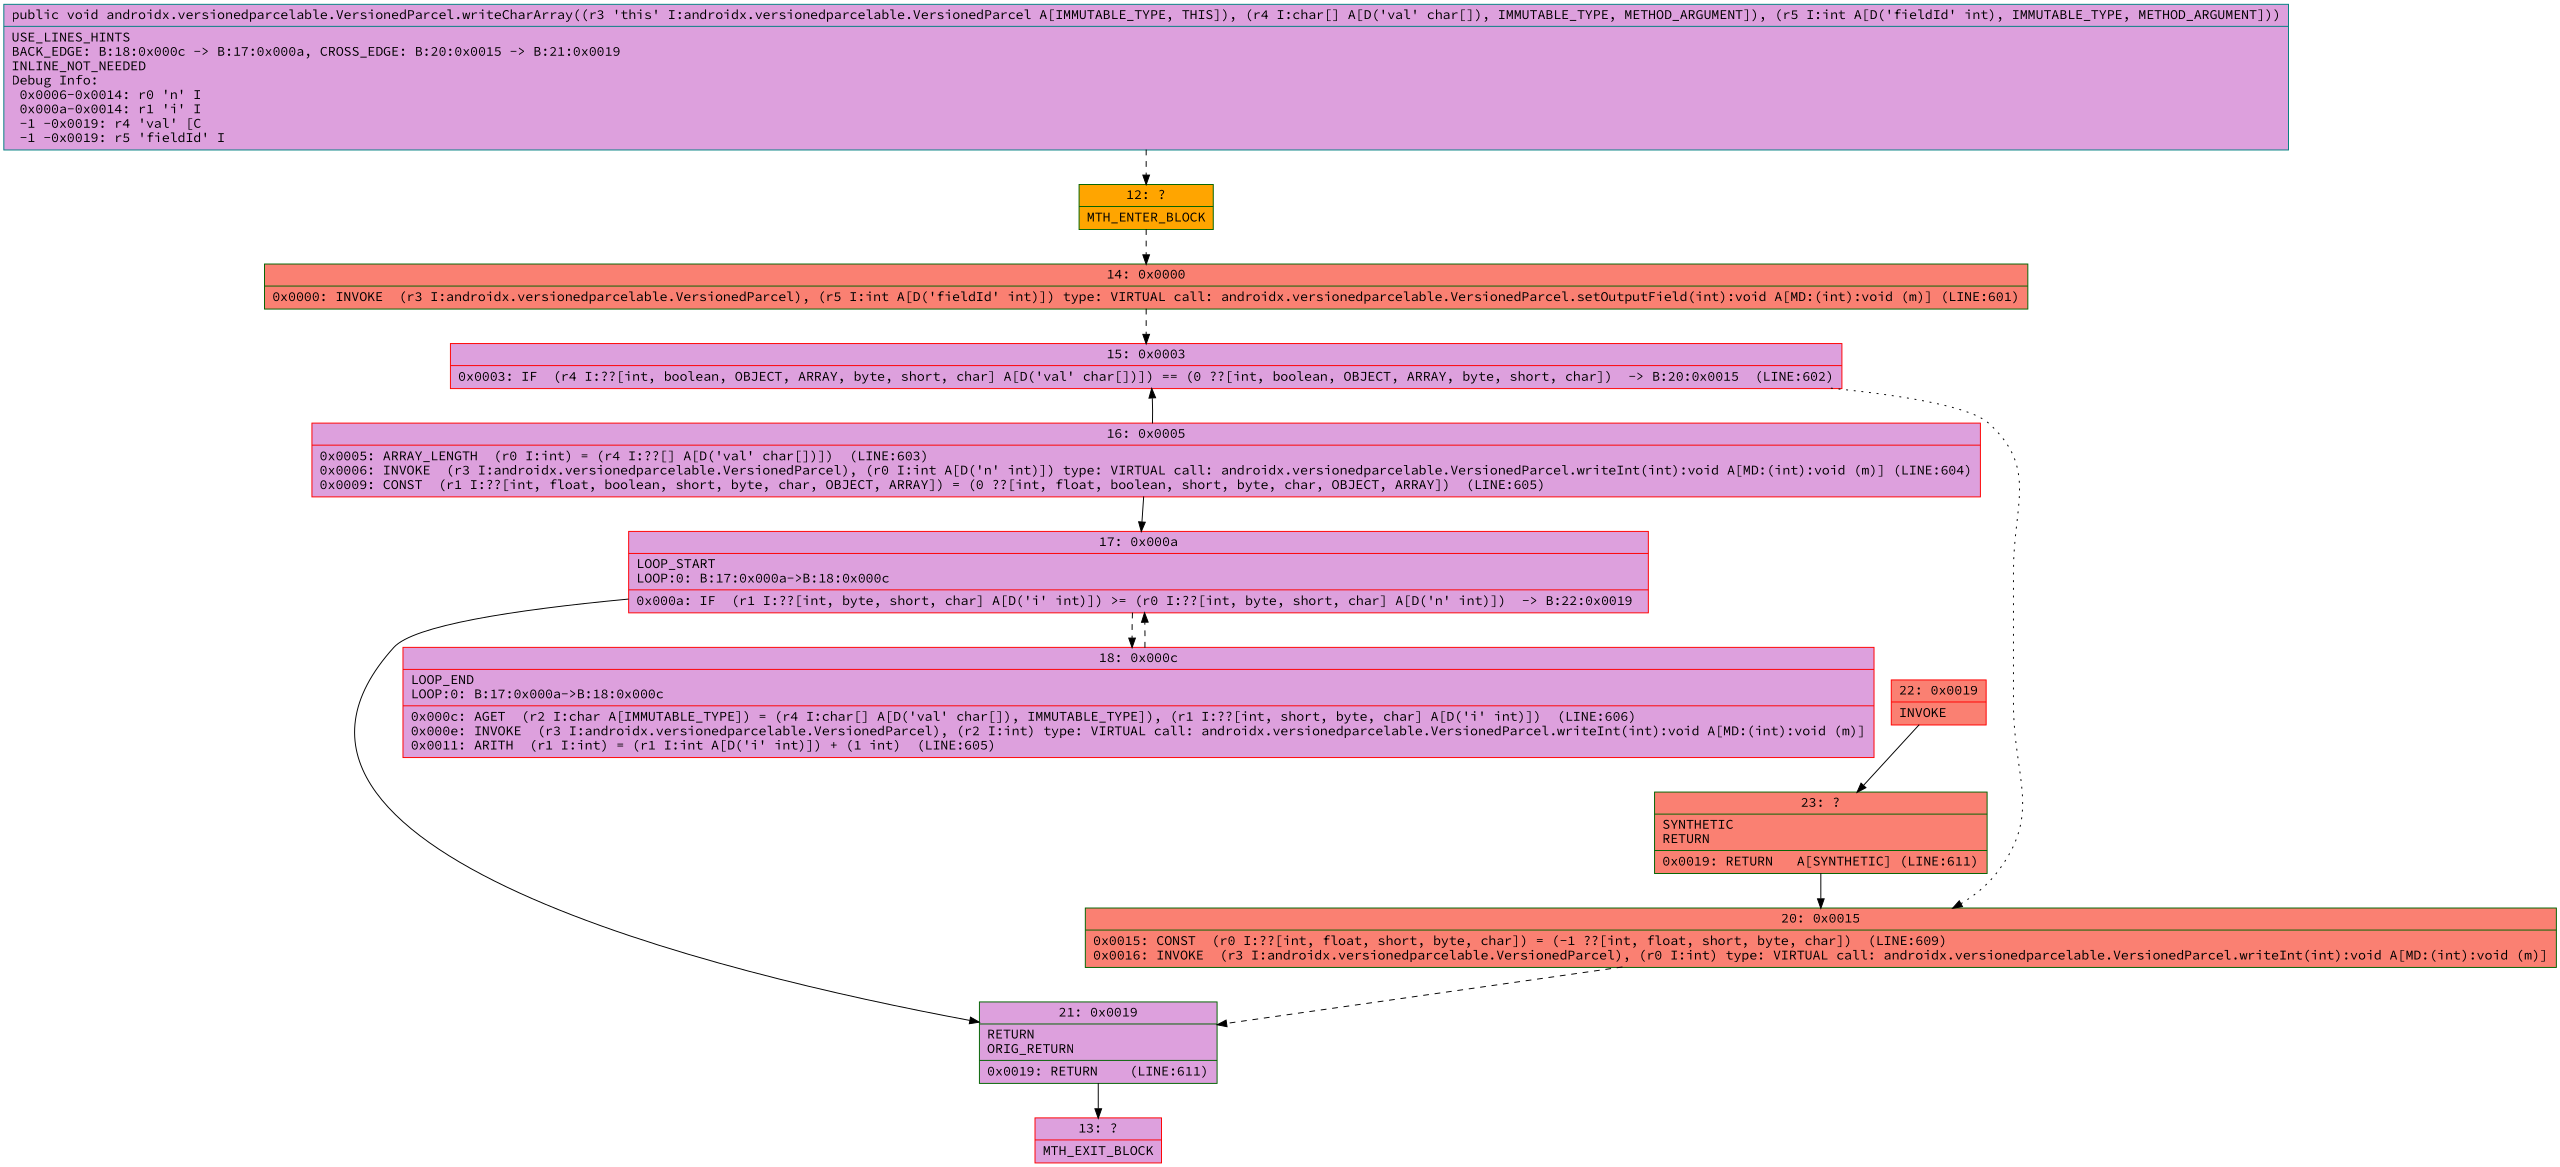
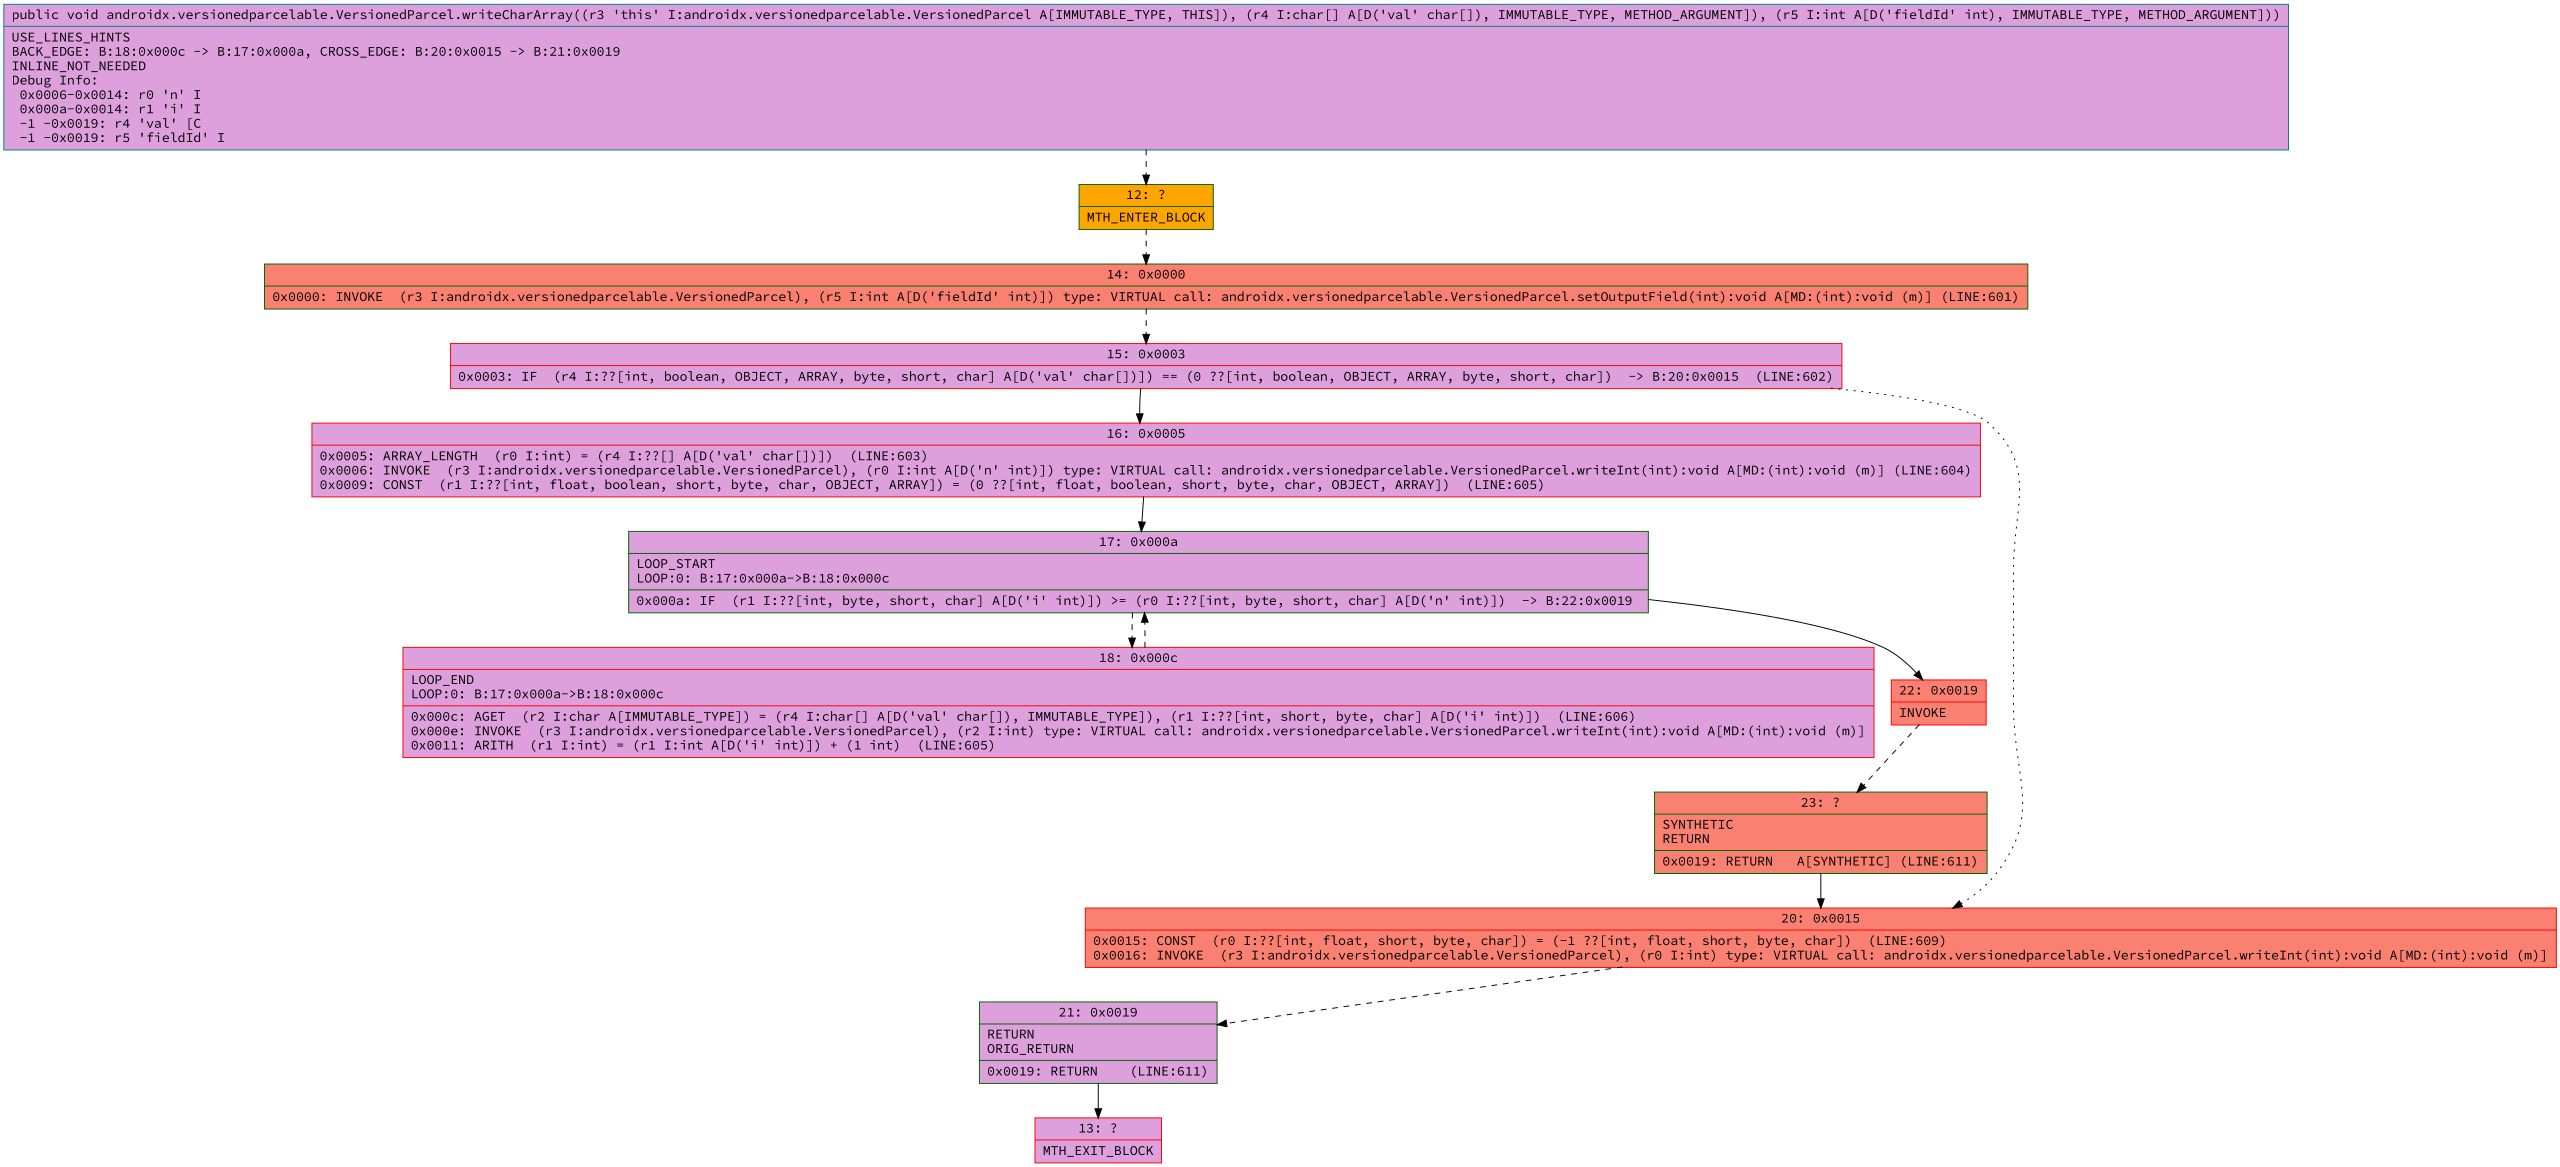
edge "16: 0x0005" -> "15: 0x0003": reversed
node "17: 0x000a": color red -> darkgreen
edge "22: 0x0019" -> "23: ?": style solid -> dashed
edge "17: 0x000a" -> "21: 0x0019": now "17: 0x000a" -> "22: 0x0019"
node "20: 0x0015": color darkgreen -> red
